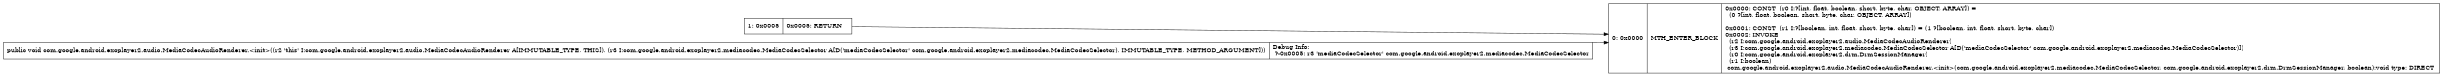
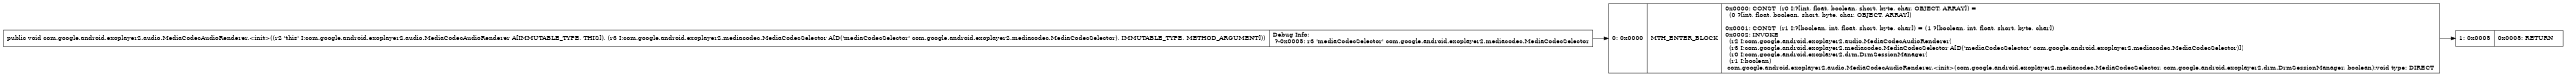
edge "1: 0x0005" -> "0: 0x0000": reversed
